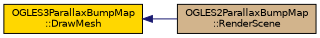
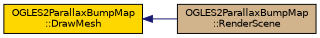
node "OGLES3ParallaxBumpMap ::DrawMesh": label "OGLES3ParallaxBumpMap ::DrawMesh" -> "OGLES2ParallaxBumpMap ::DrawMesh"
